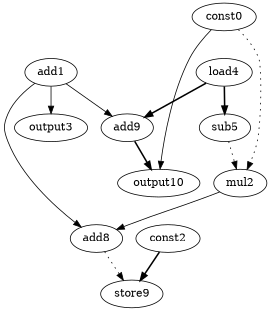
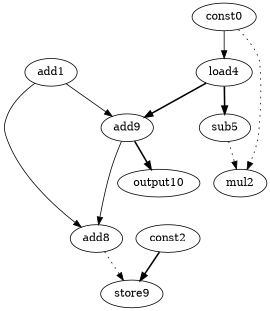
edge "const0" -> "output10": now "const0" -> "load4"
node "output3": removed
edge "mul2" -> "add8": now "add9" -> "add8"
